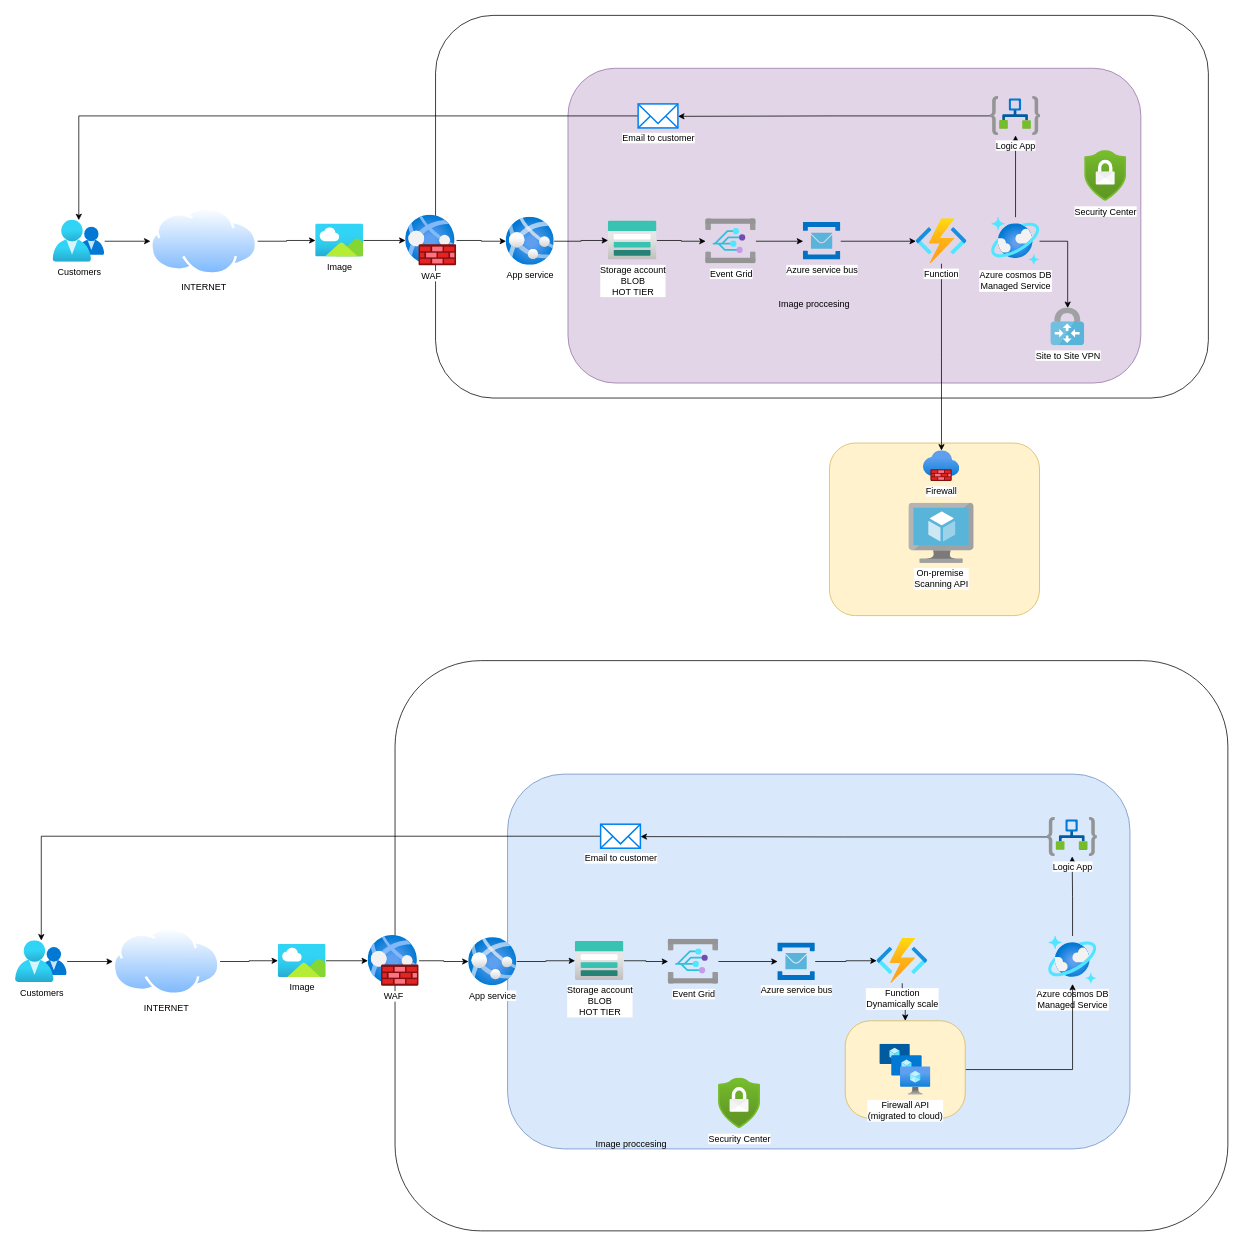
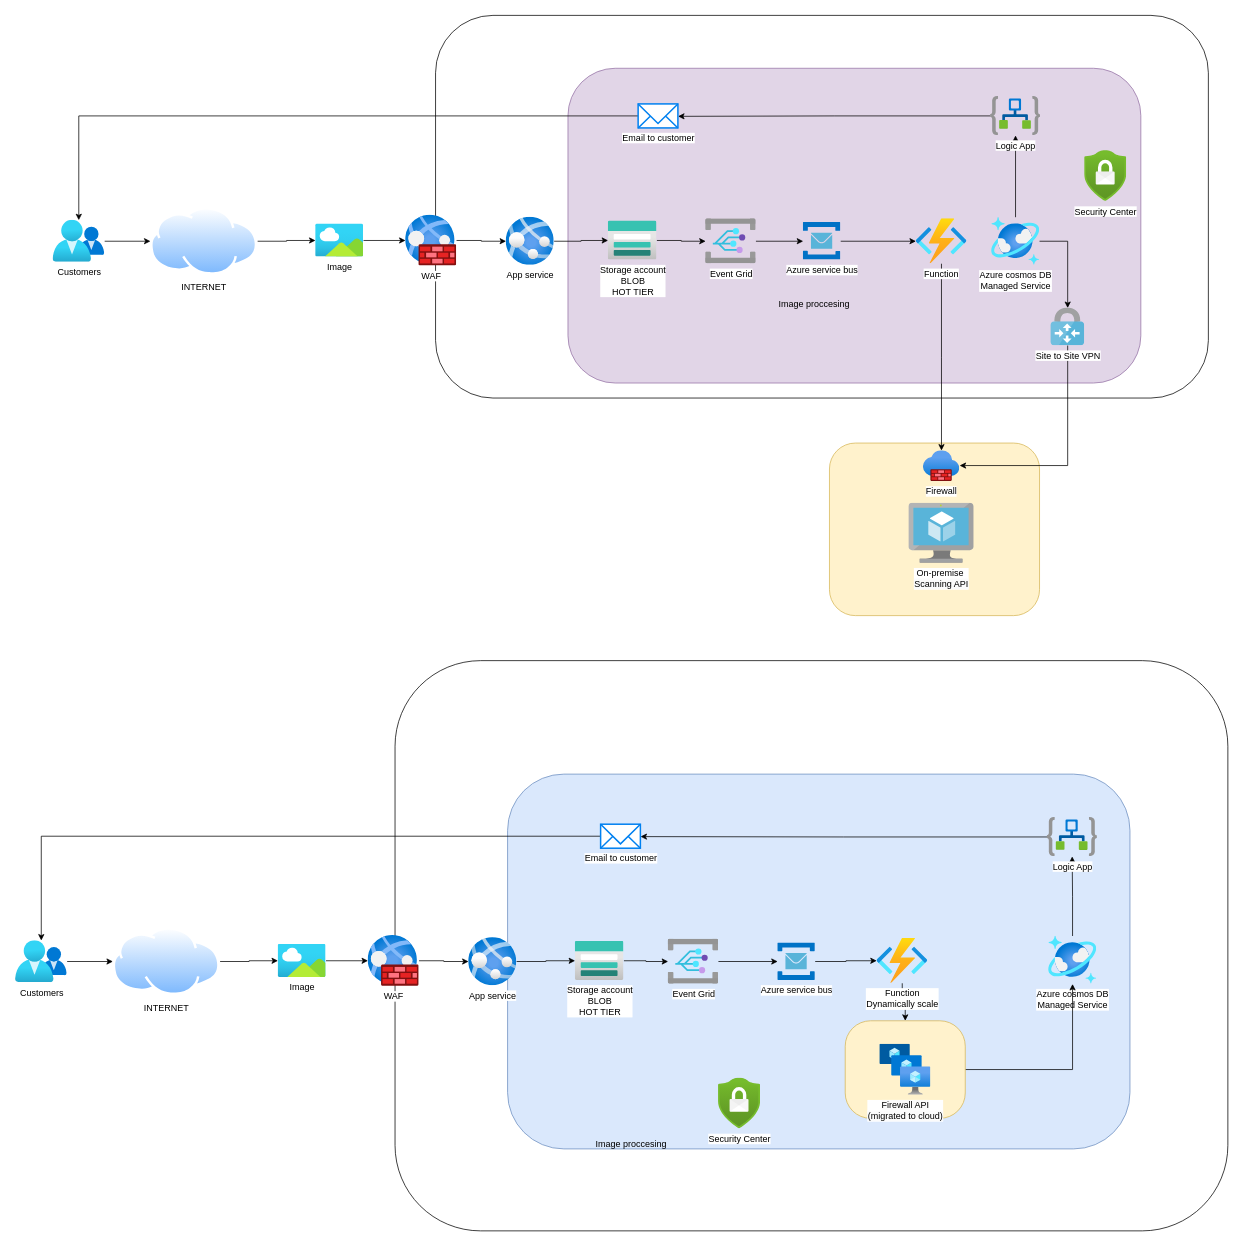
edge "Site to Site VPN" -> "Firewall": added
